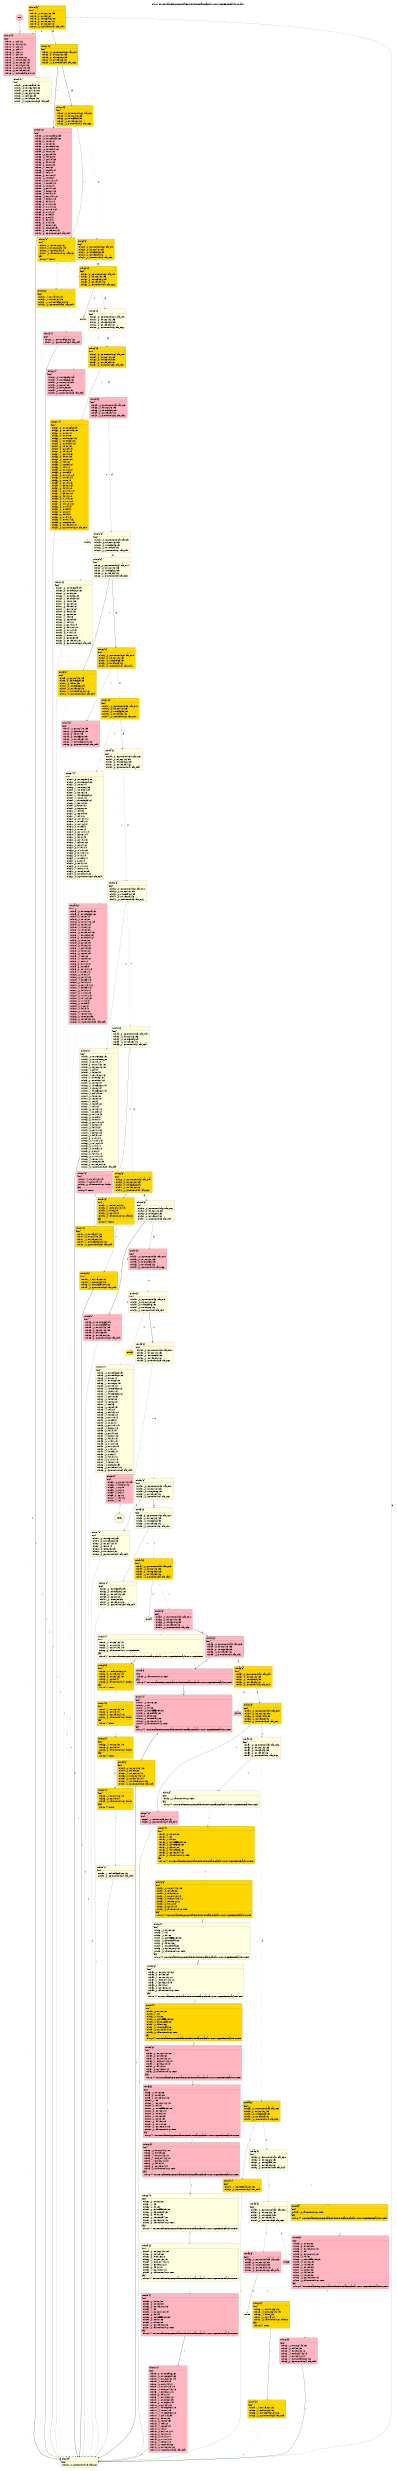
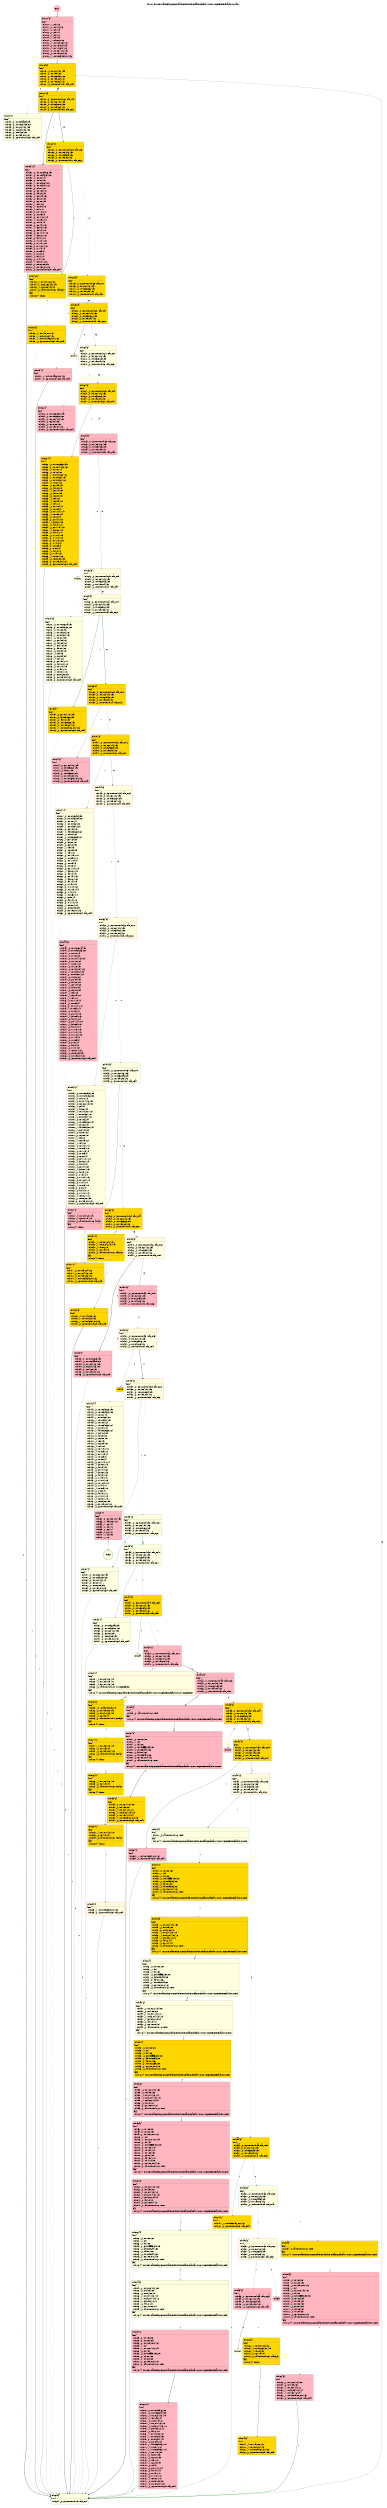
edge "0x4017ed [26]" -> "0x4017c0 [45]": reversed
